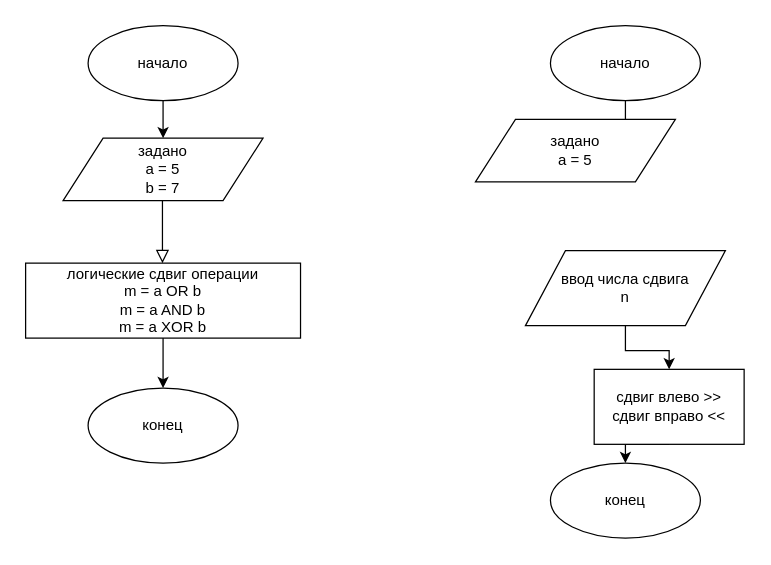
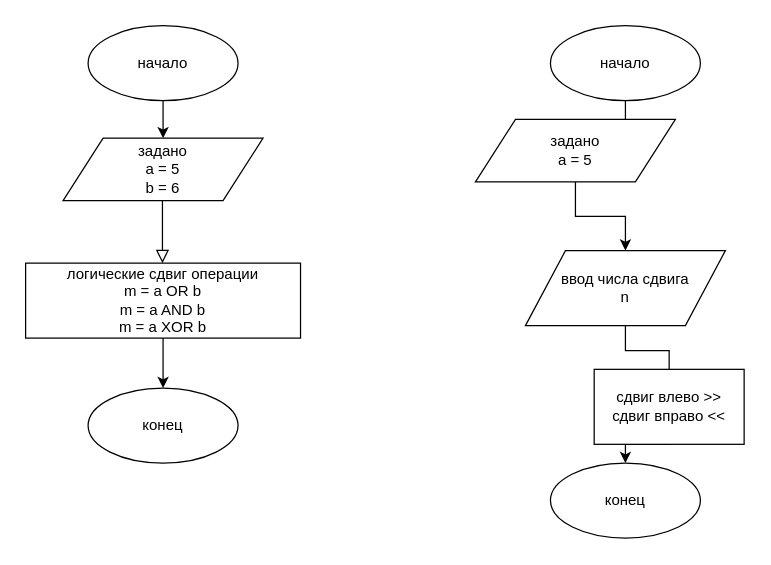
node "задано a = 5 b = 7": label "задано a = 5 b = 7" -> "задано a = 5 b = 6"
edge "задано a = 5" -> "ввод числа сдвига n": added
edge "ввод числа сдвига n" -> "сдвиг влево >> сдвиг вправо <<": arrowhead classic -> none
